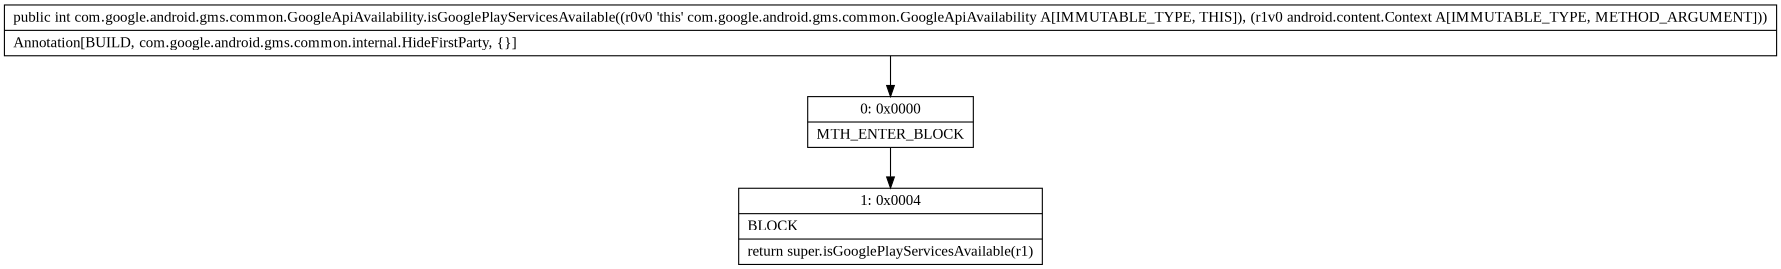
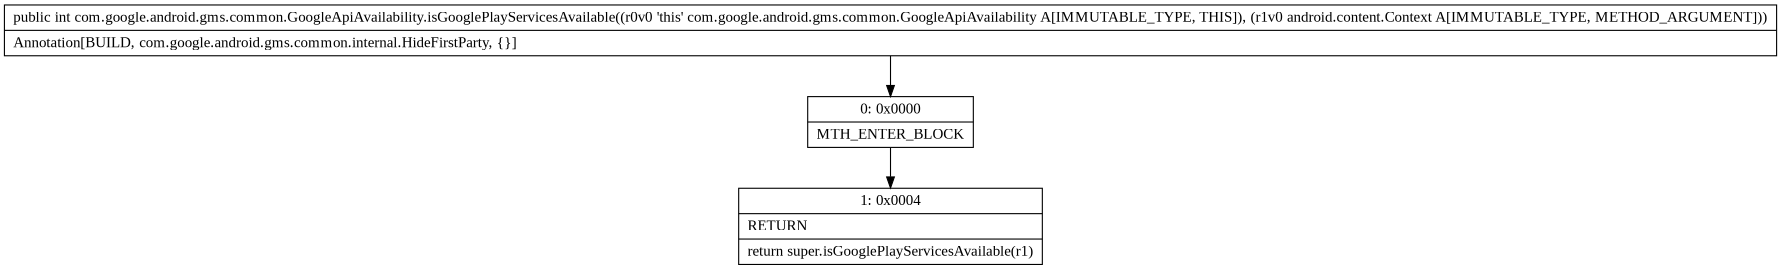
node "1: 0x0004": text "BLOCK" -> "RETURN"
